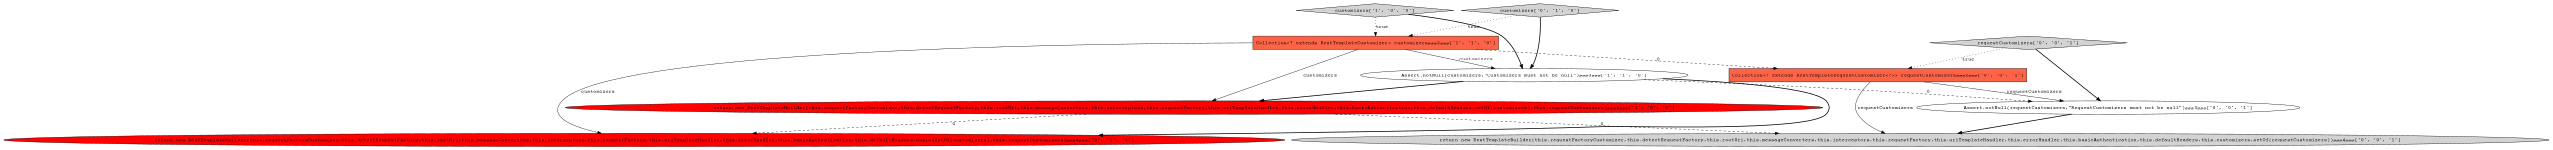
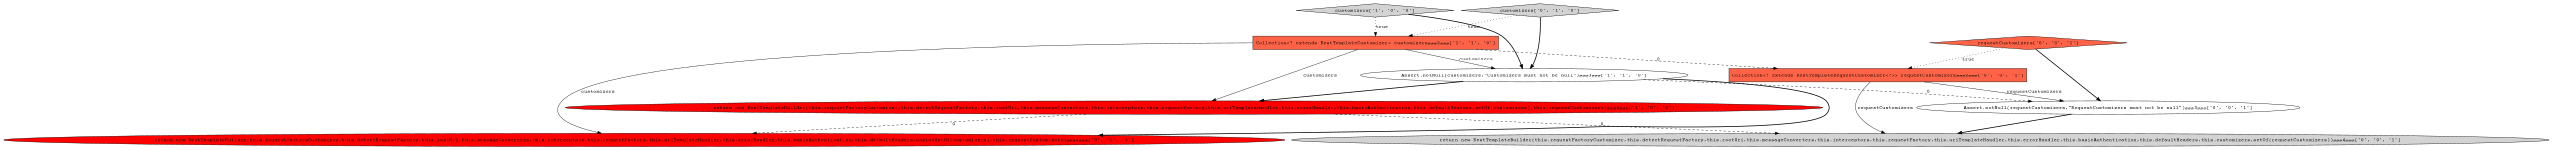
node "requestCustomizers['0', '0', '1']": fillcolor lightgray -> tomato
